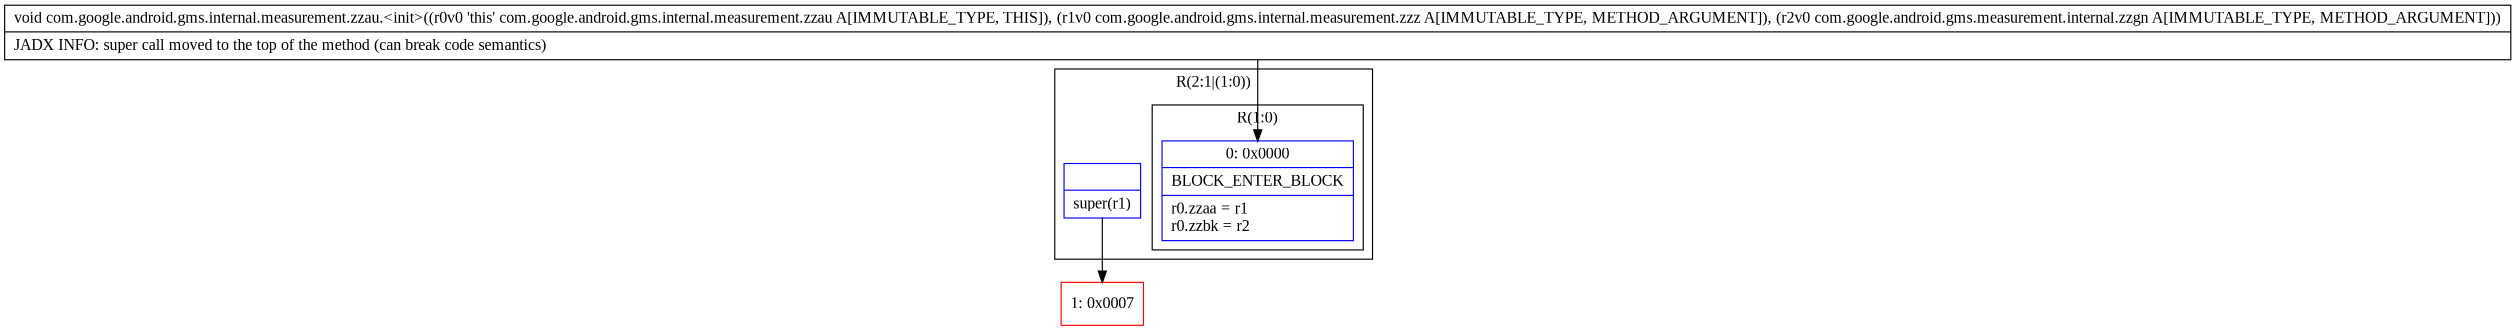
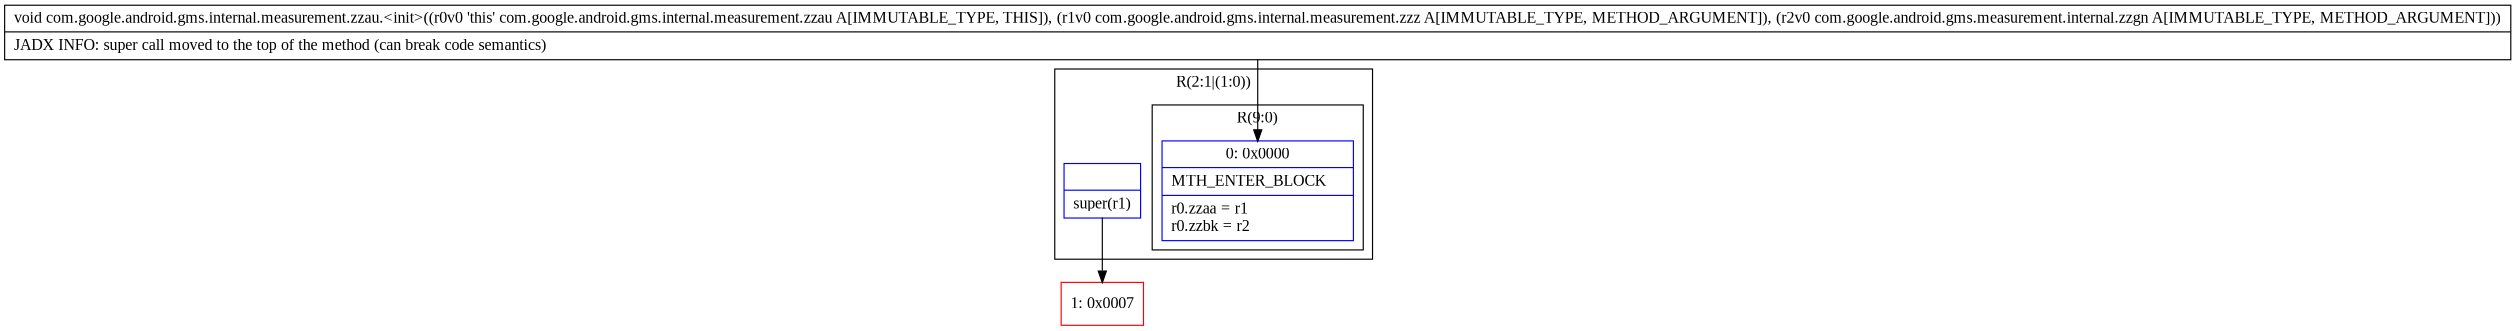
cluster "R(1:0)": label "R(1:0)" -> "R(9:0)"
node "0: 0x0000": text "BLOCK_ENTER_BLOCK" -> "MTH_ENTER_BLOCK"
